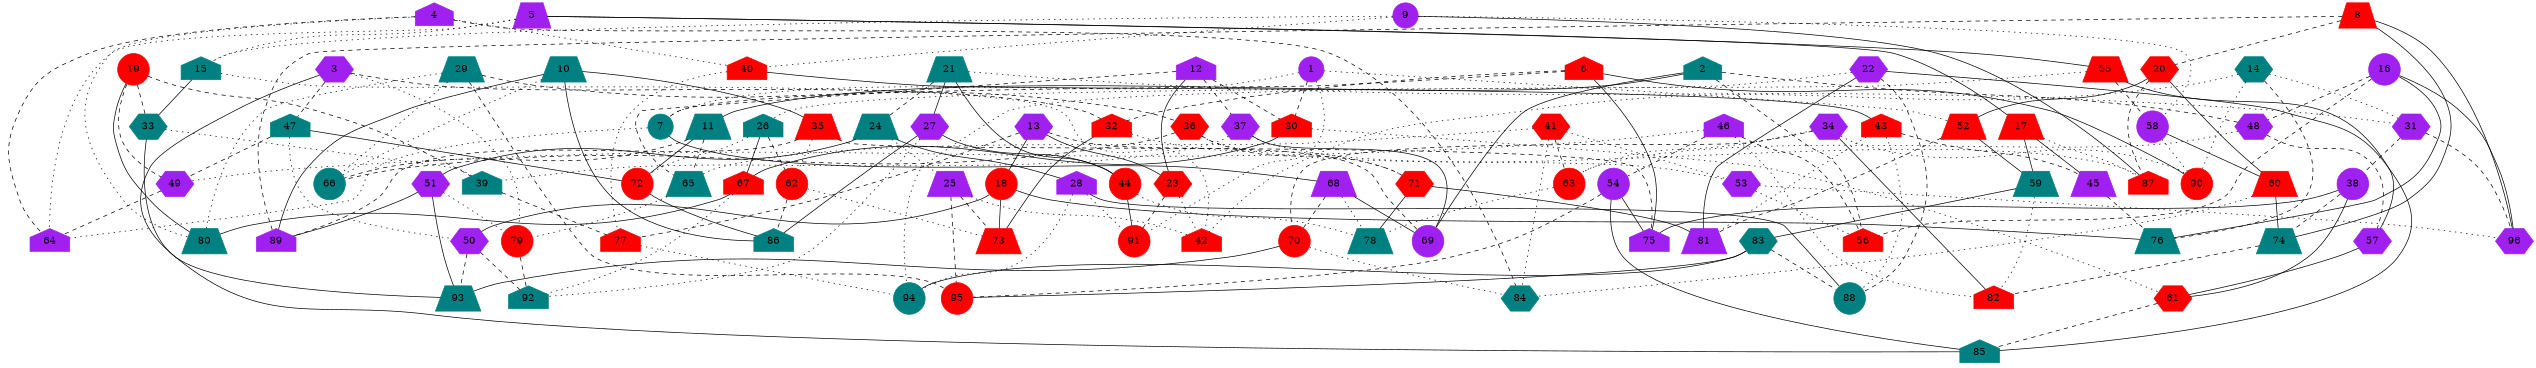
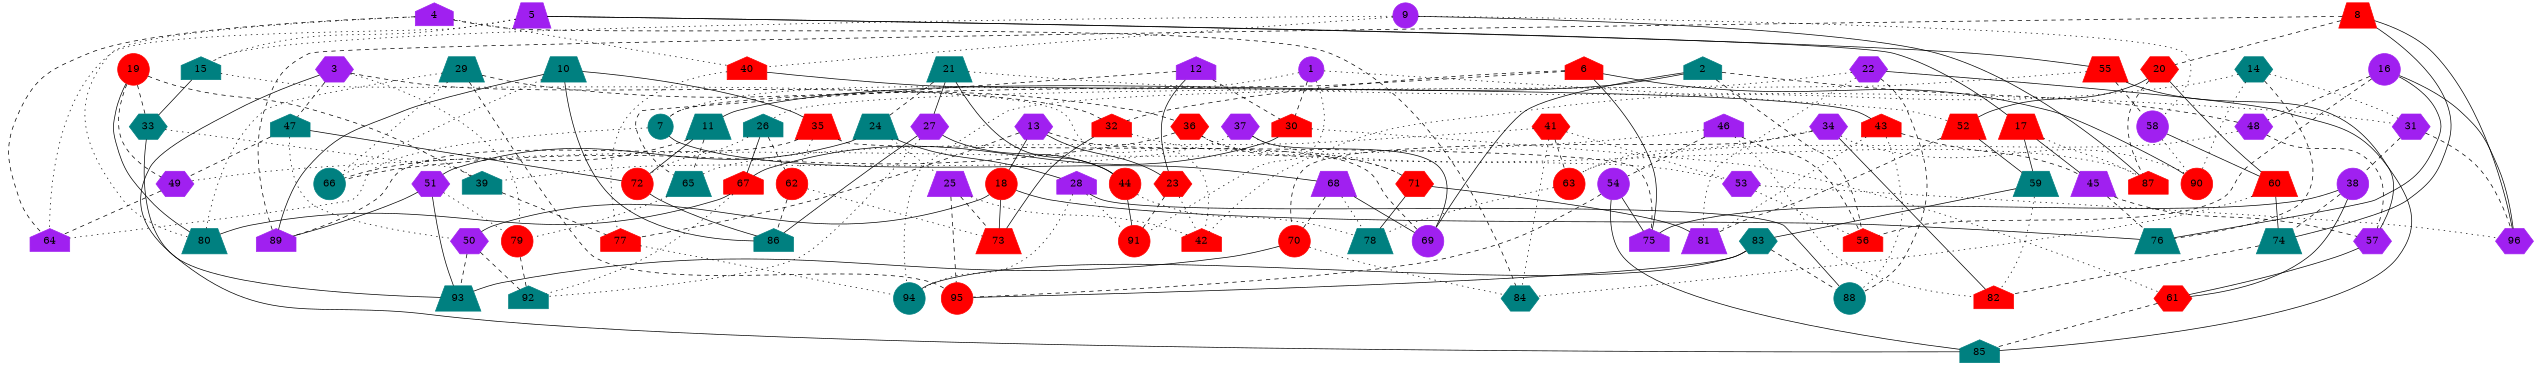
edge "12" -- "37": removed
edge "22" -- "81": style solid -> dotted
edge "45" -- "57": added
